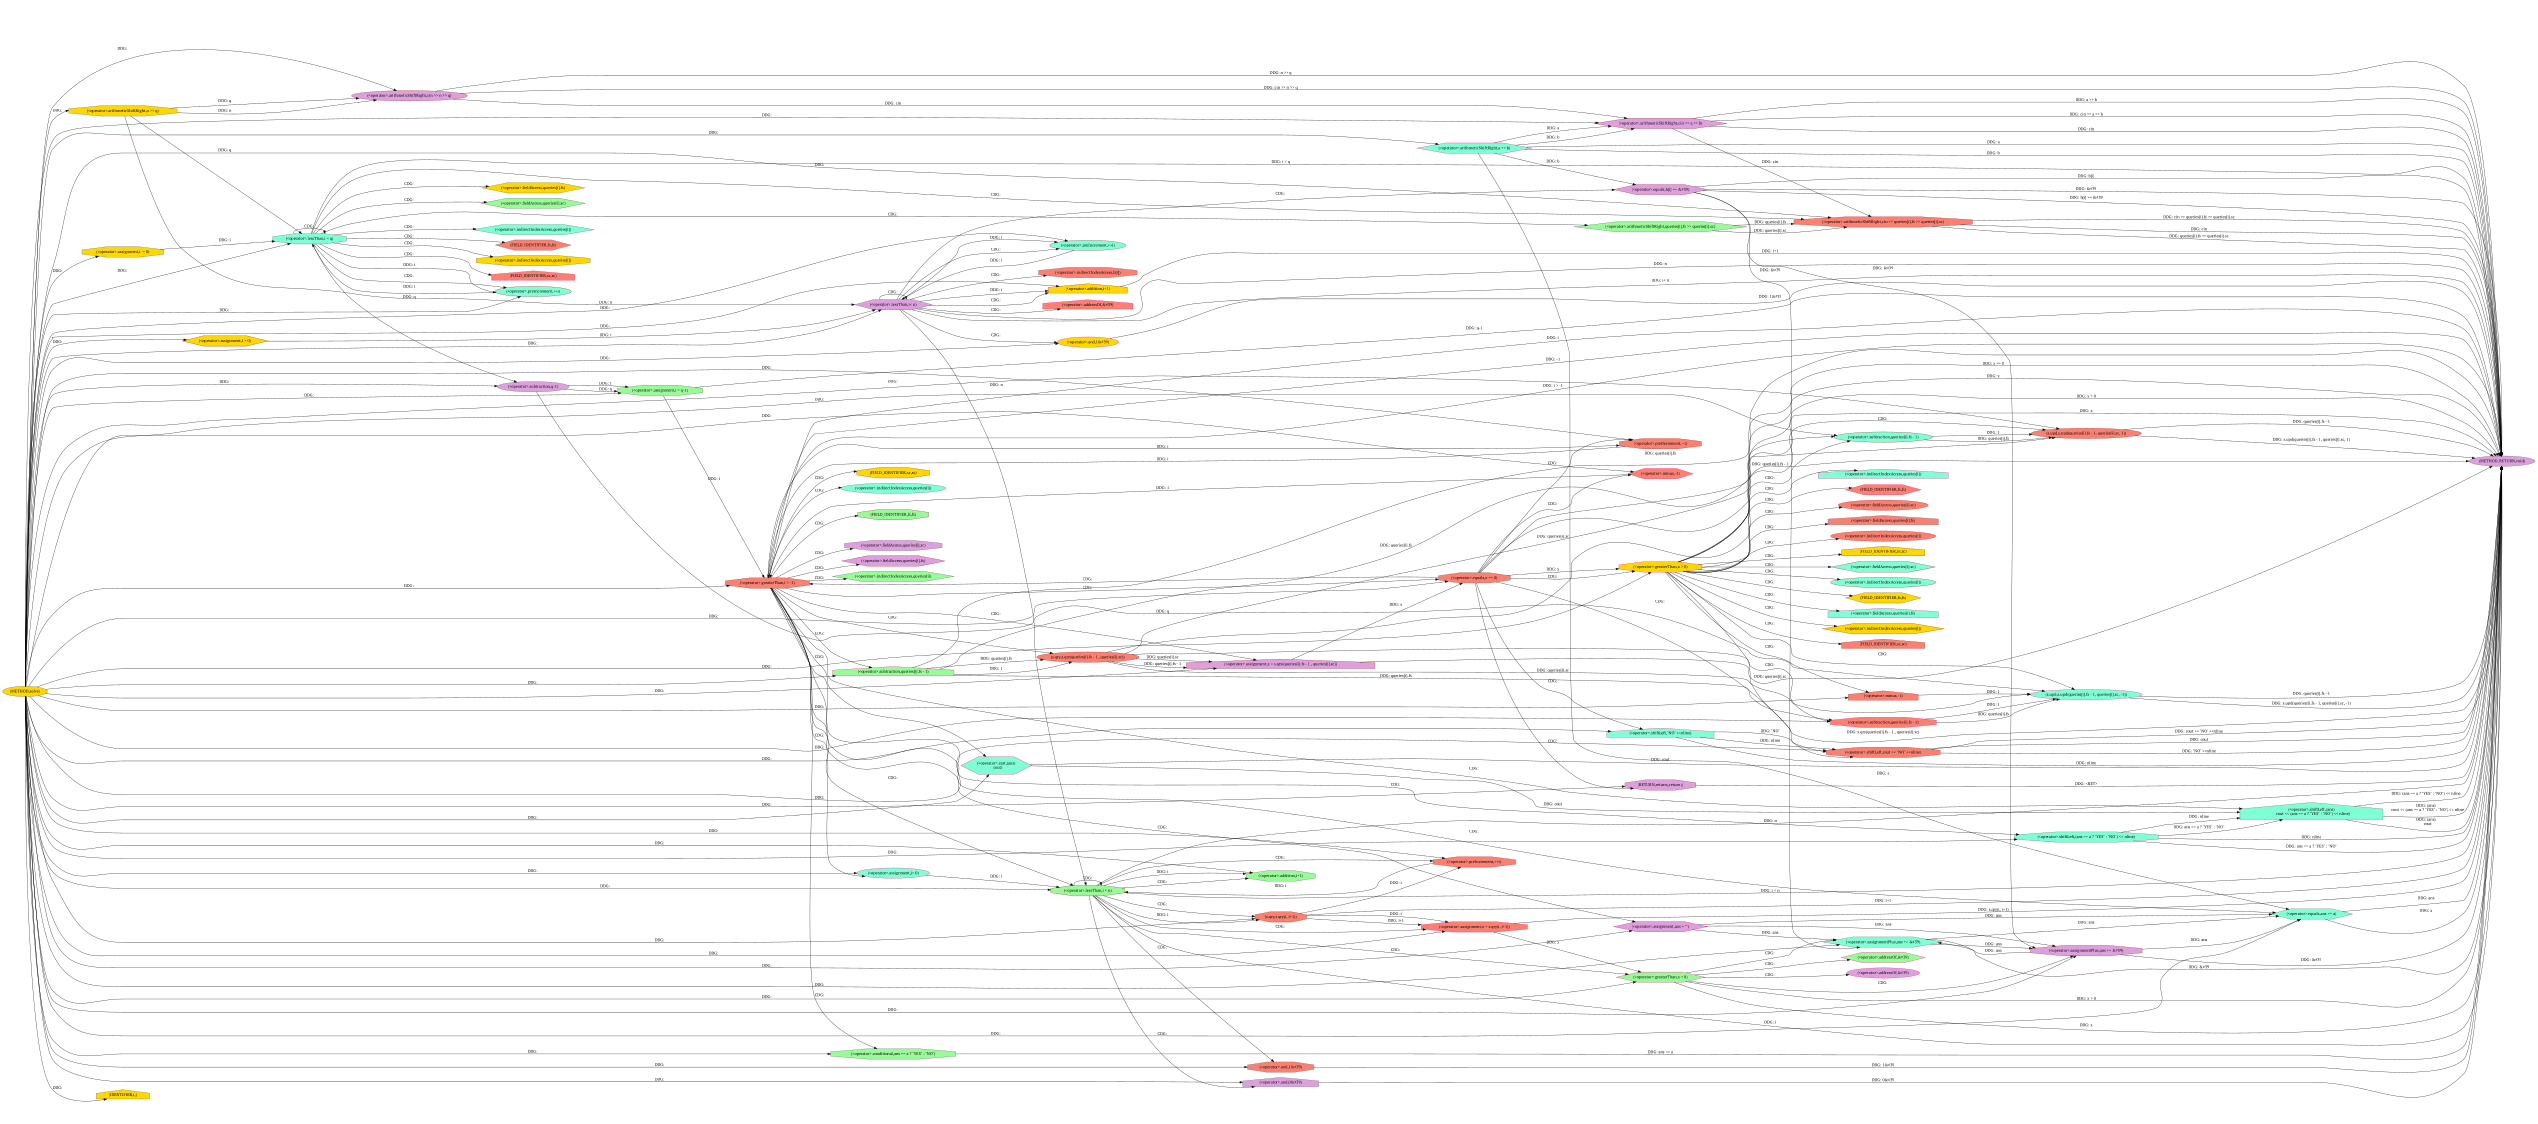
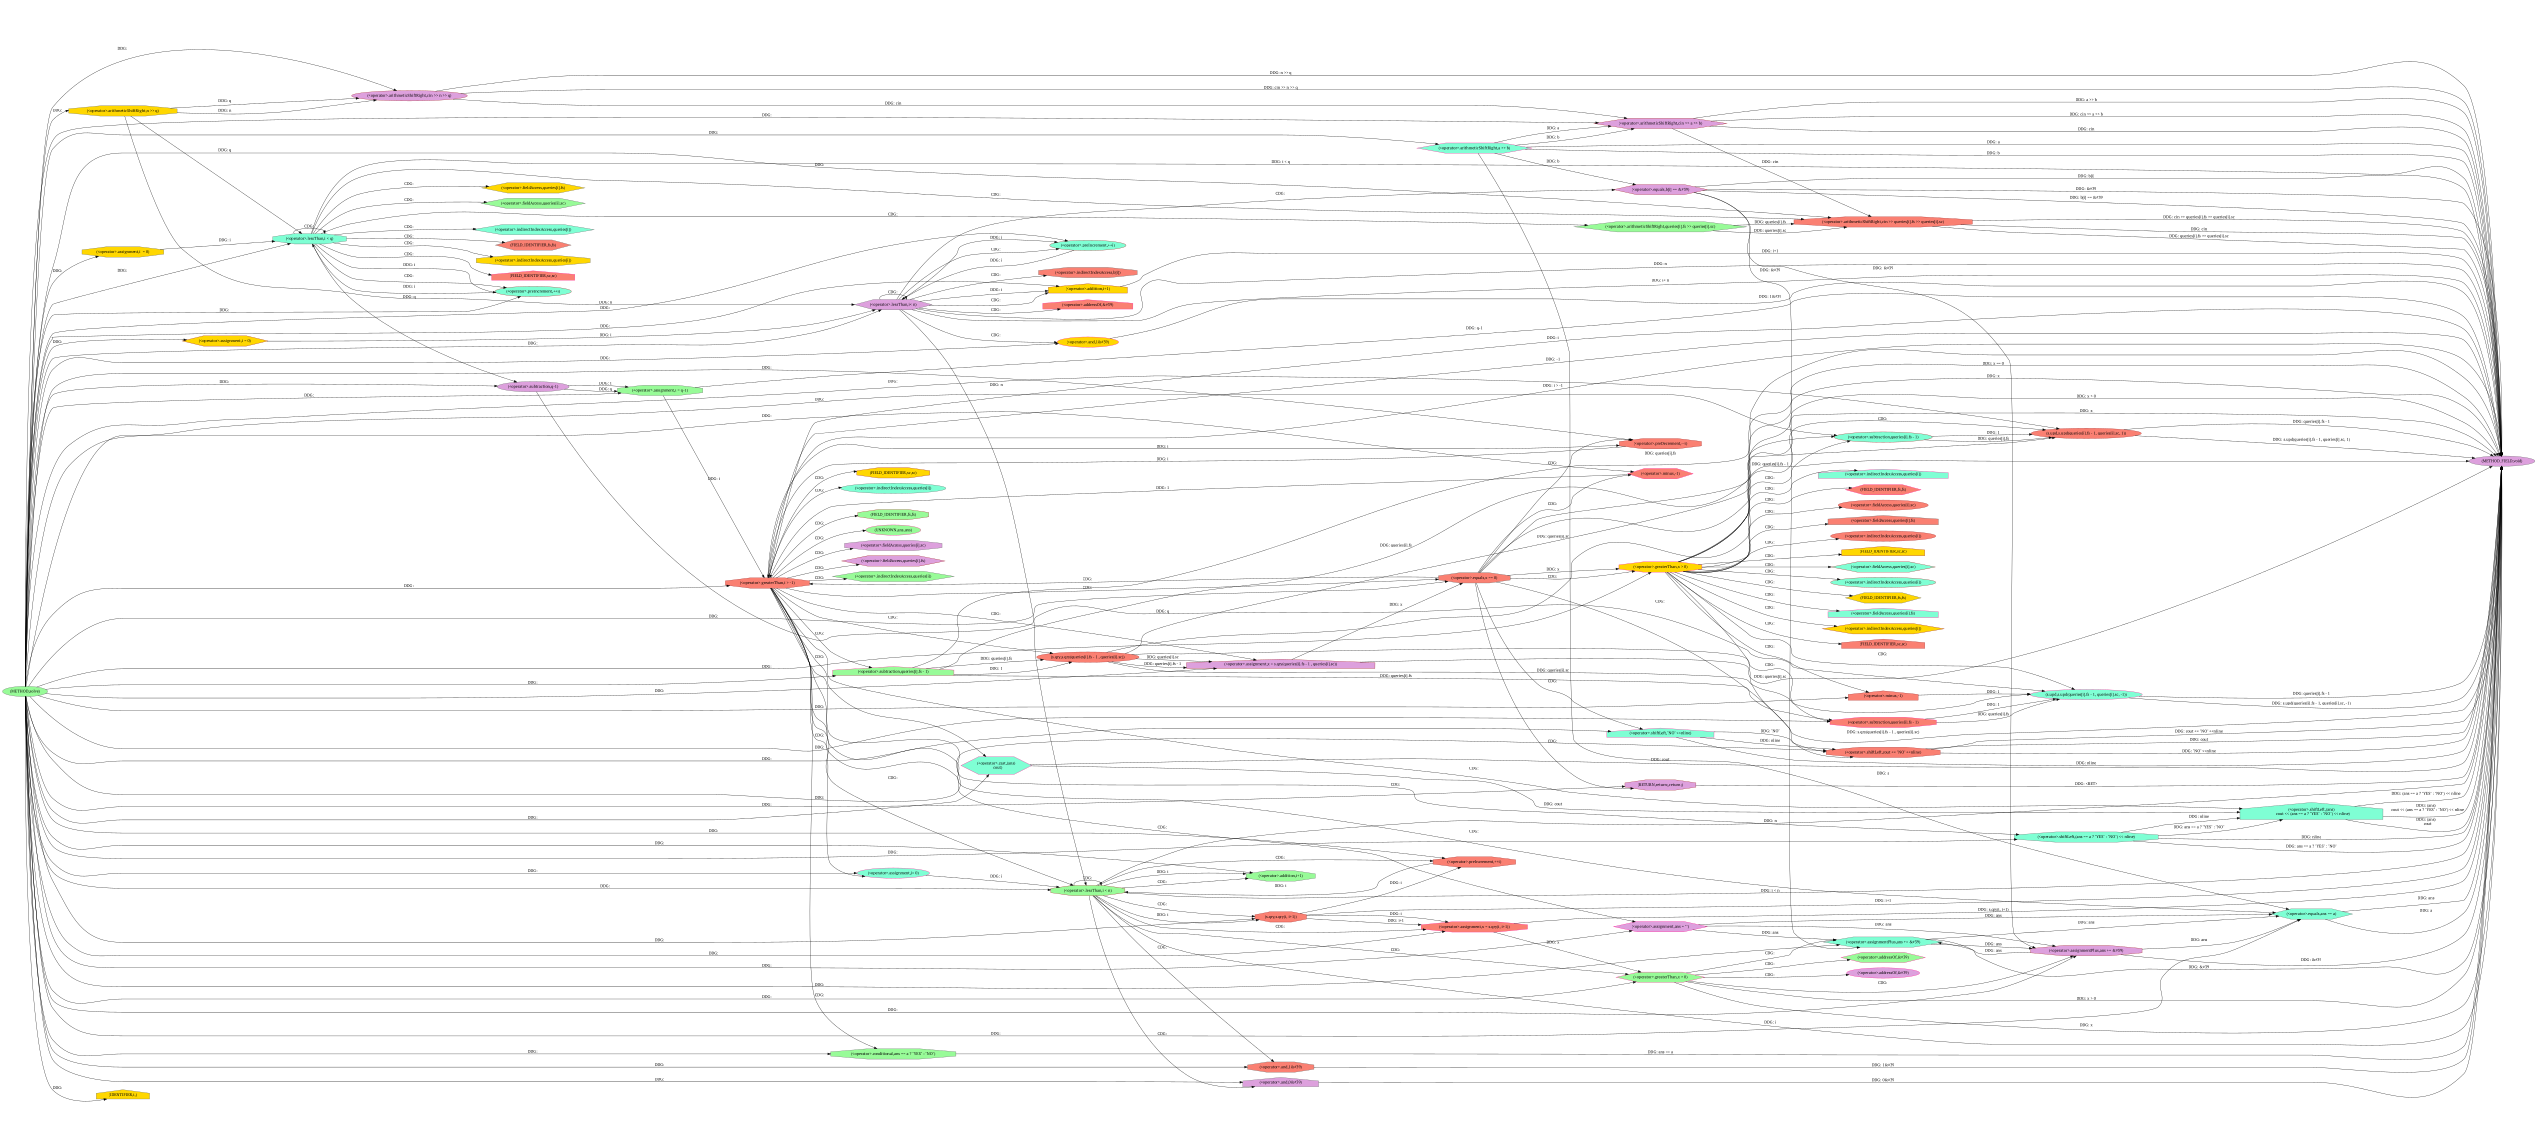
node "(METHOD_RETURN,void)": label "(METHOD_RETURN,void)" -> "(METHOD_FIELD,void)"
node "(UNKNOWN,ans,ans)": added
node "(METHOD,solve)": fillcolor gold -> palegreen
